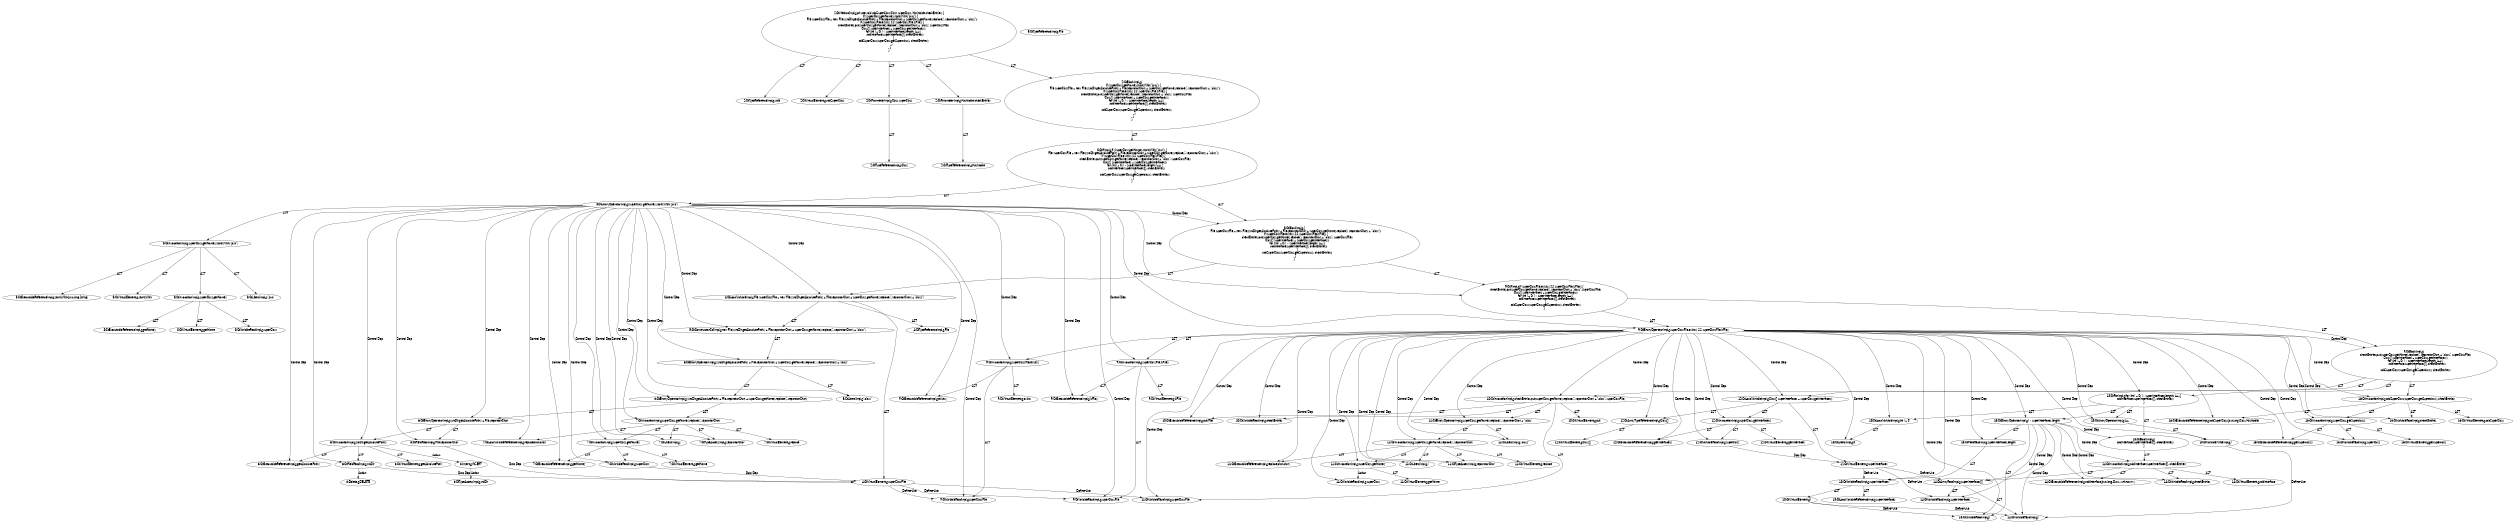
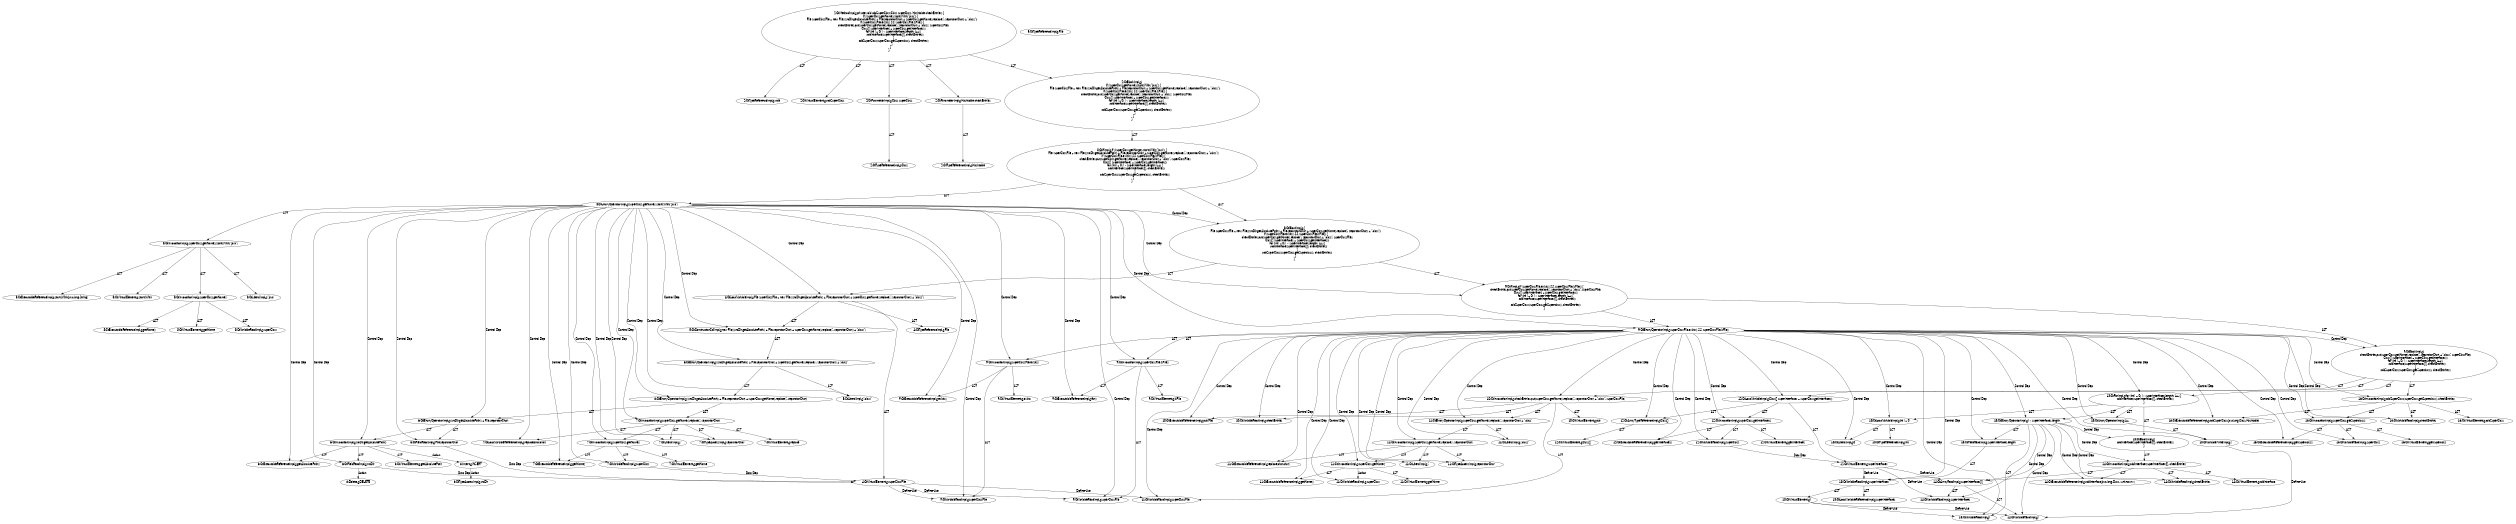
node "9:CtExecutableReferenceImpl@isFile()": label "9:CtExecutableReferenceImpl@isFile()" -> "9:CtExecutableReferenceImpl@for()"
node "13:CtTypeReferenceImpl@int": added
node "11:CtVirtualElement@replace": removed
node "11:CtExecutableReferenceImpl@getName()": added
